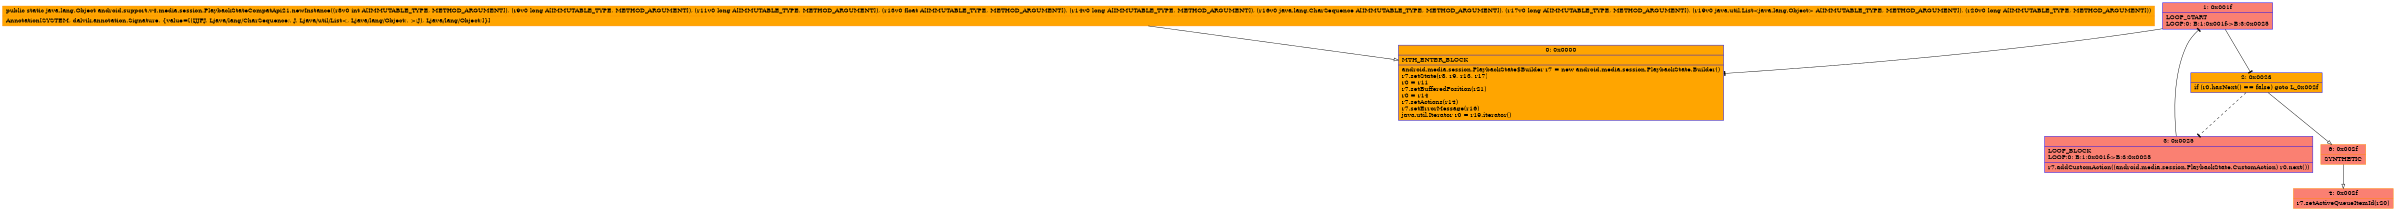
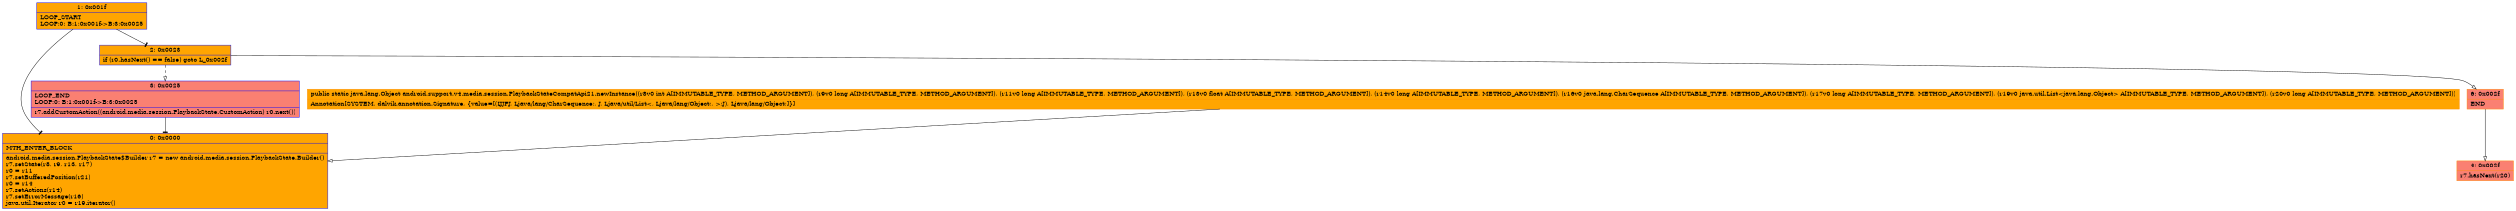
node "1: 0x001f": fillcolor salmon -> orange
edge "3: 0x0025" -> "1: 0x001f": now "3: 0x0025" -> "0: 0x0000"
edge "2: 0x0023" -> "3: 0x0025": arrowhead tee -> onormal
node "3: 0x0025": text "LOOP_BLOCK" -> "LOOP_END"
node "6: 0x002f": text "SYNTHETIC" -> "END"
node "4: 0x002f": text "r7.setActiveQueueItemId(r20)" -> "r7.hasNext(r20)"
